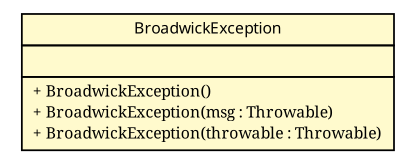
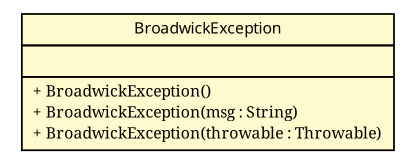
node "BroadwickException": text "+ BroadwickException(msg : Throwable)" -> "+ BroadwickException(msg : String)"
